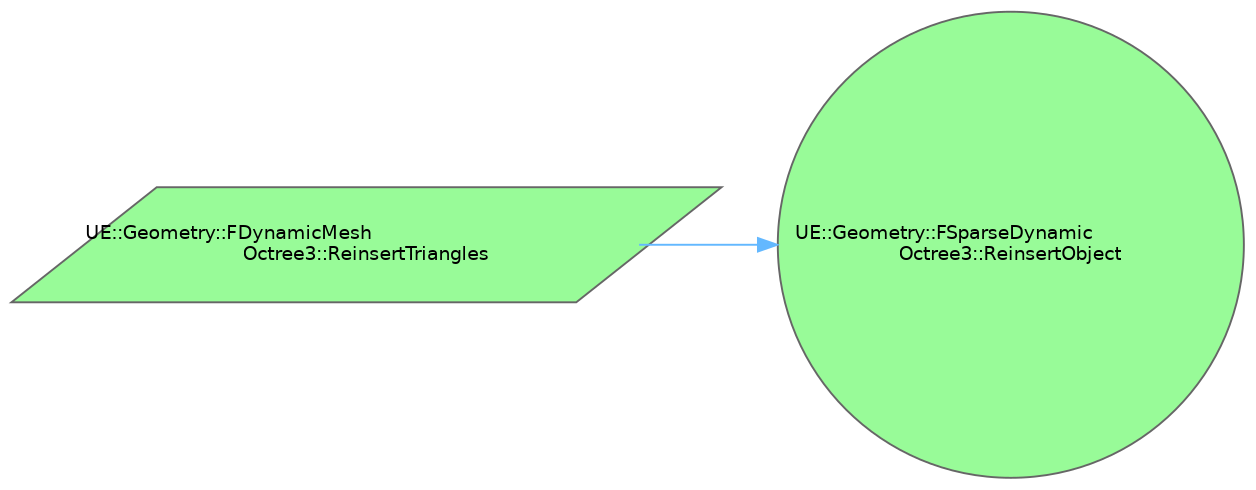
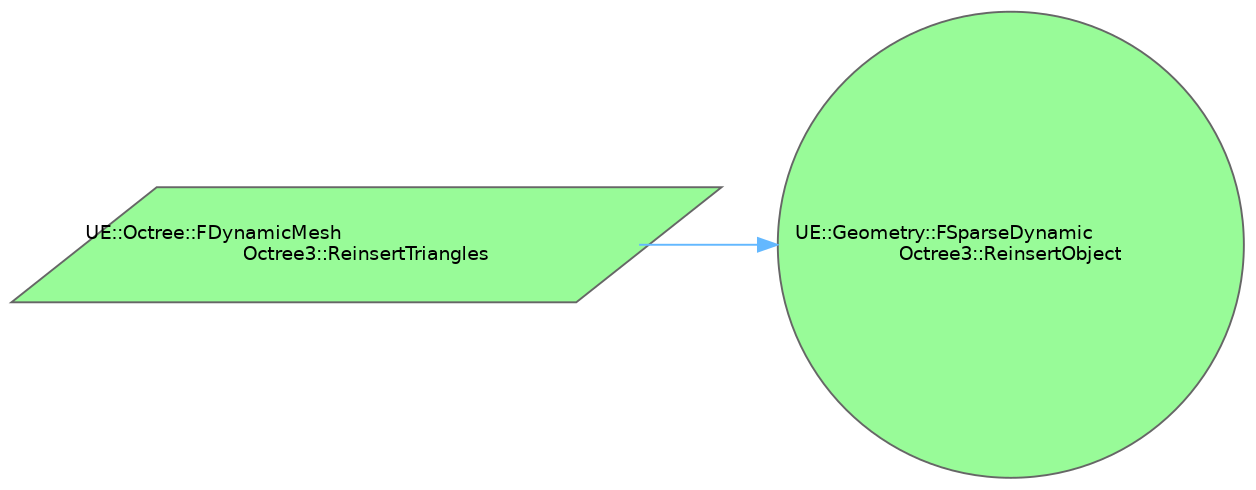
node "UE::Geometry::FDynamicMesh Octree3::ReinsertTriangles": label "UE::Geometry::FDynamicMesh Octree3::ReinsertTriangles" -> "UE::Octree::FDynamicMesh Octree3::ReinsertTriangles"
